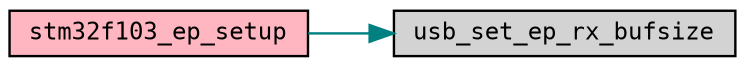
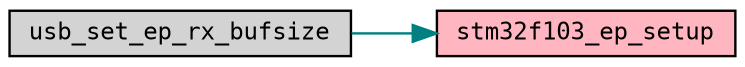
edge "stm32f103_ep_setup" -> "usb_set_ep_rx_bufsize": reversed
